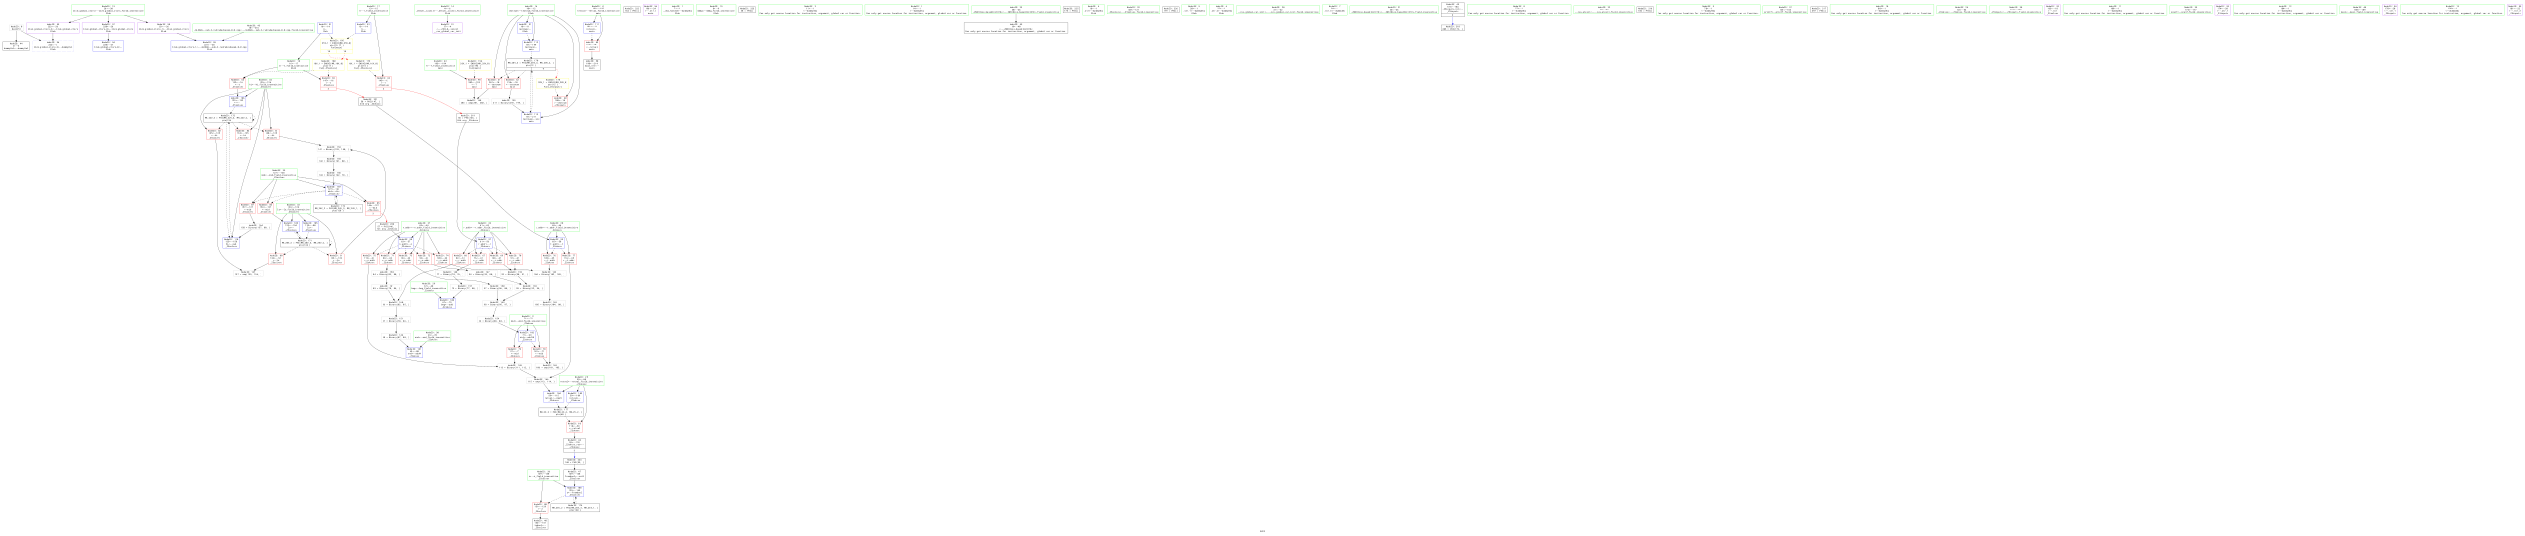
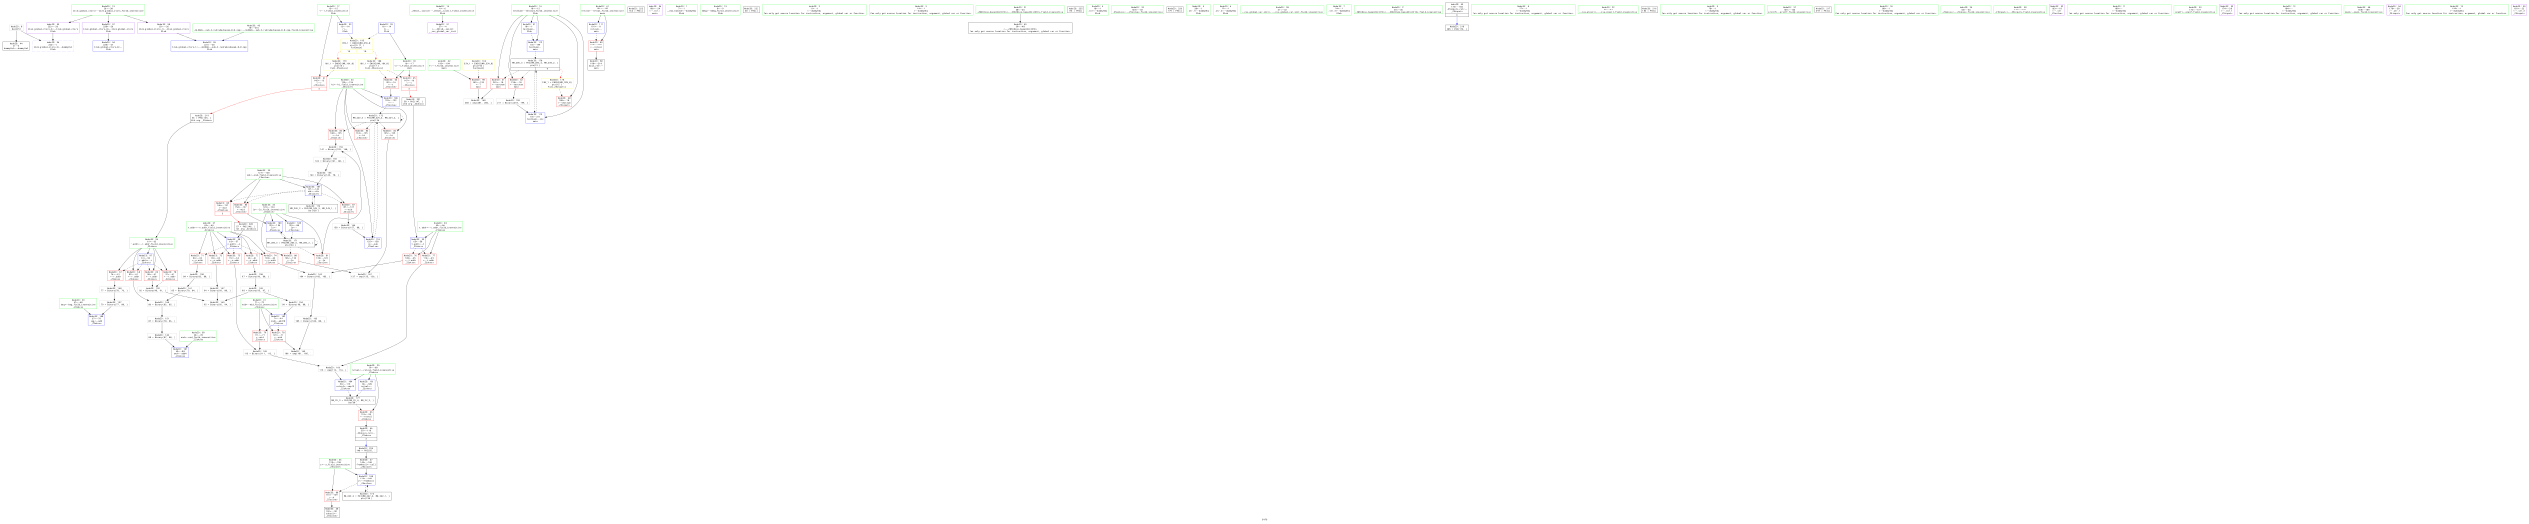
edge "NodeID: 219" -> "NodeID: 97": now "NodeID: 219" -> "NodeID: 26"
edge "NodeID: 165" -> "NodeID: 149": reversed
